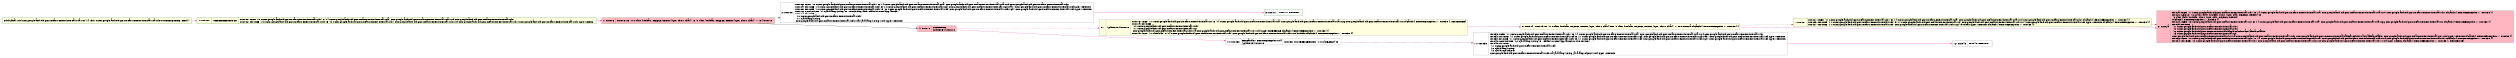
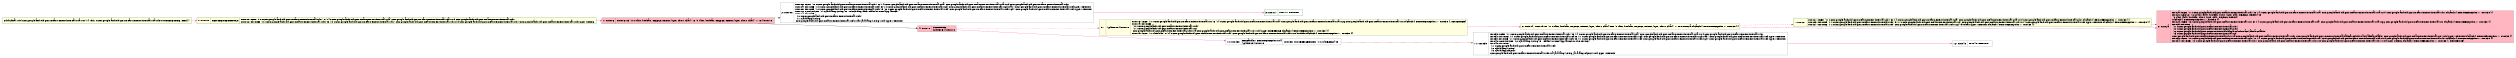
node "0: 0x0000": text "MTH_ENTER_BLOCK" -> "LEAVE_ENTER_BLOCK"
node "11: 0x0039": text "(r0 I:java.void.Object)" -> "(r0 I:java.lang.Object)"
